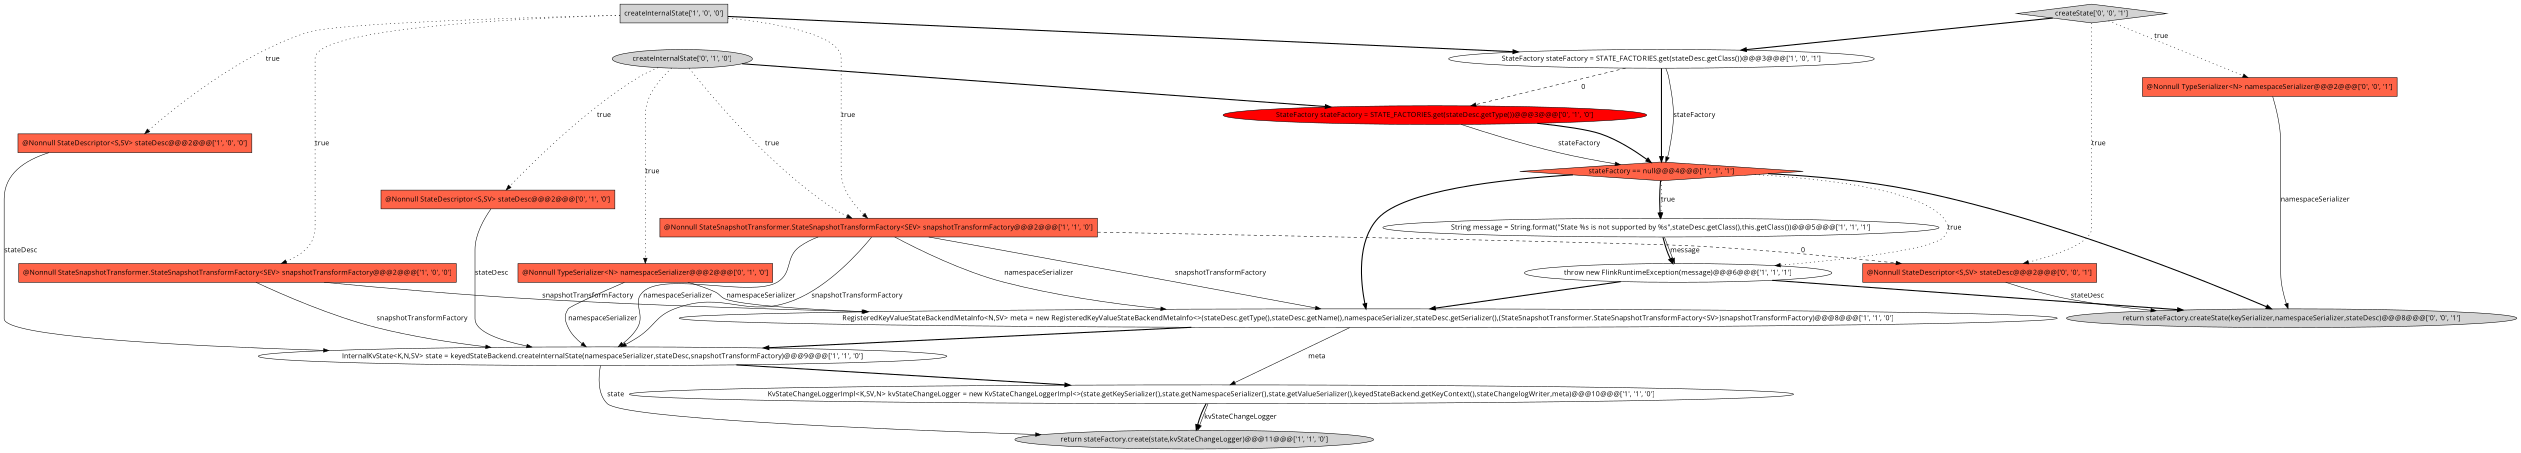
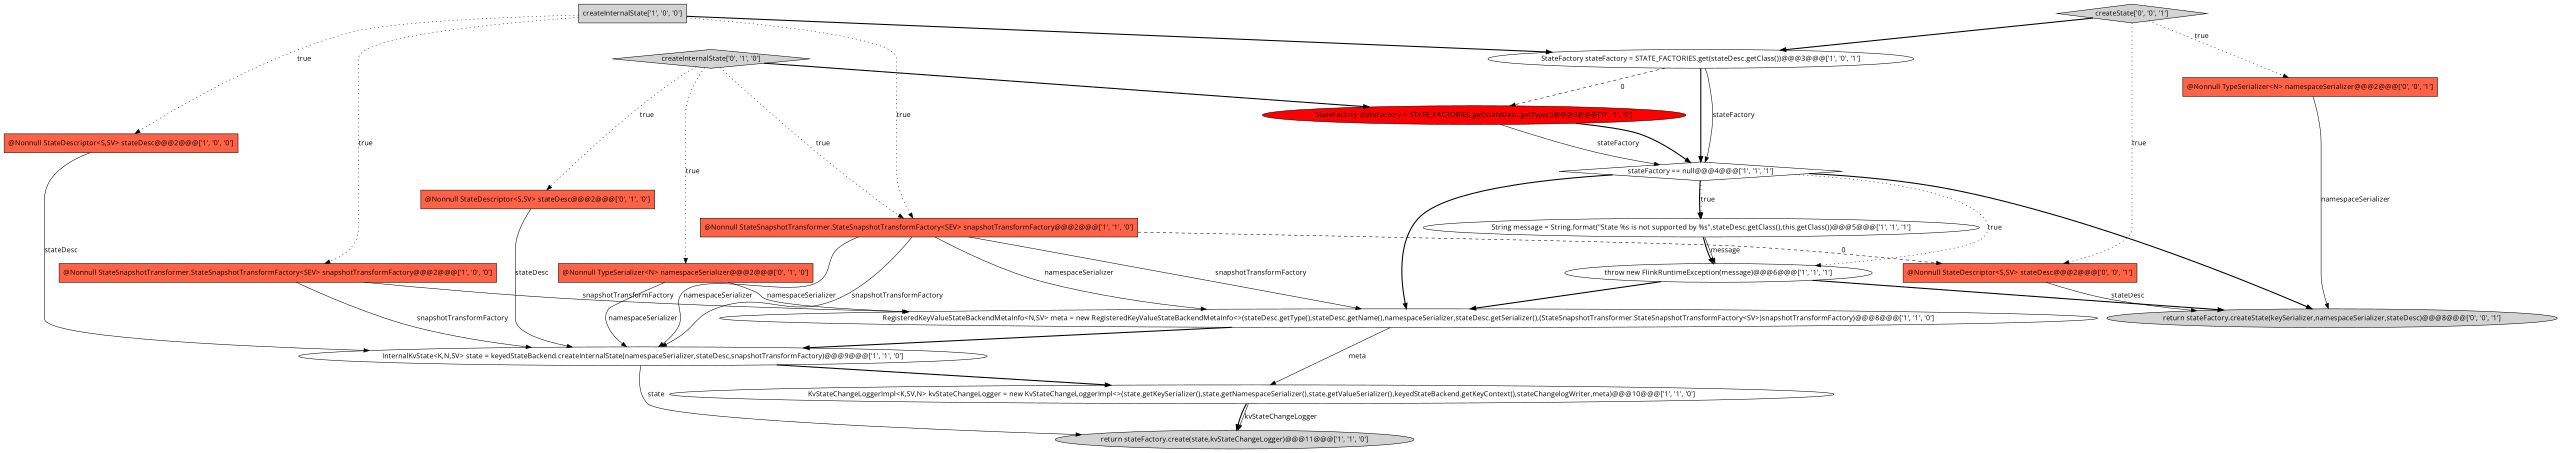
node "createInternalState['0', '1', '0']": shape ellipse -> diamond
node "stateFactory == null@@@4@@@['1', '1', '1']": fillcolor tomato -> white
